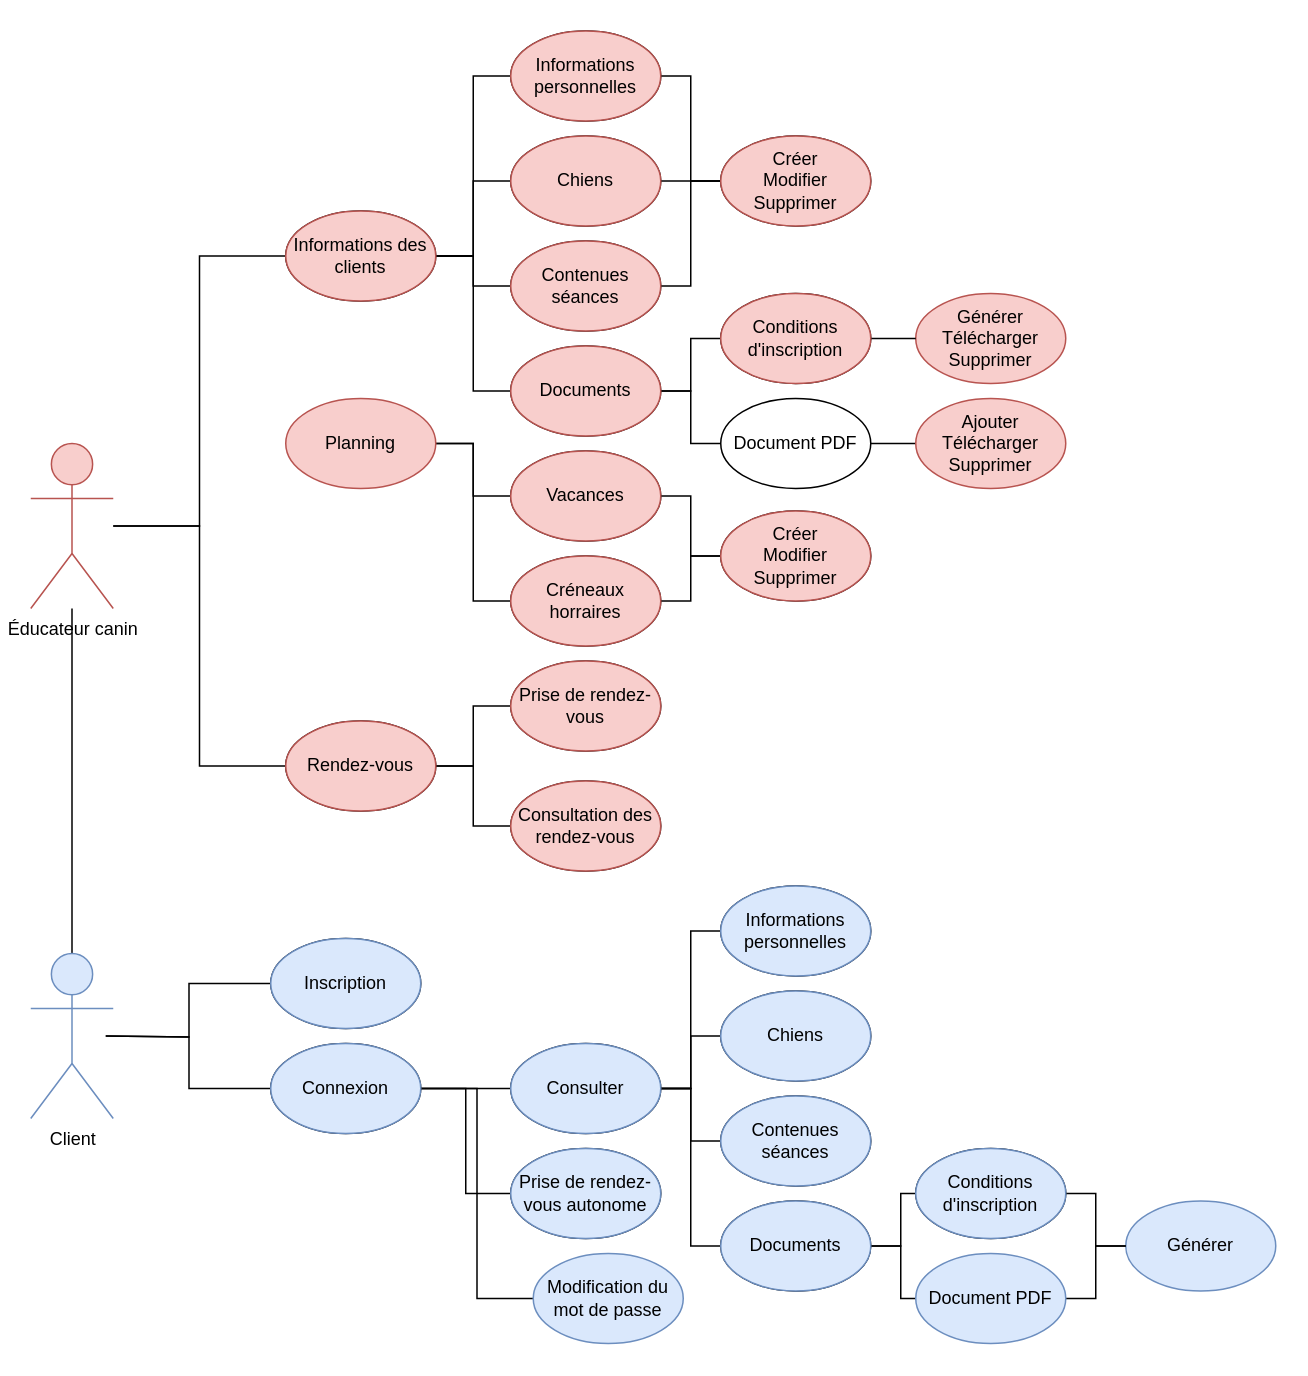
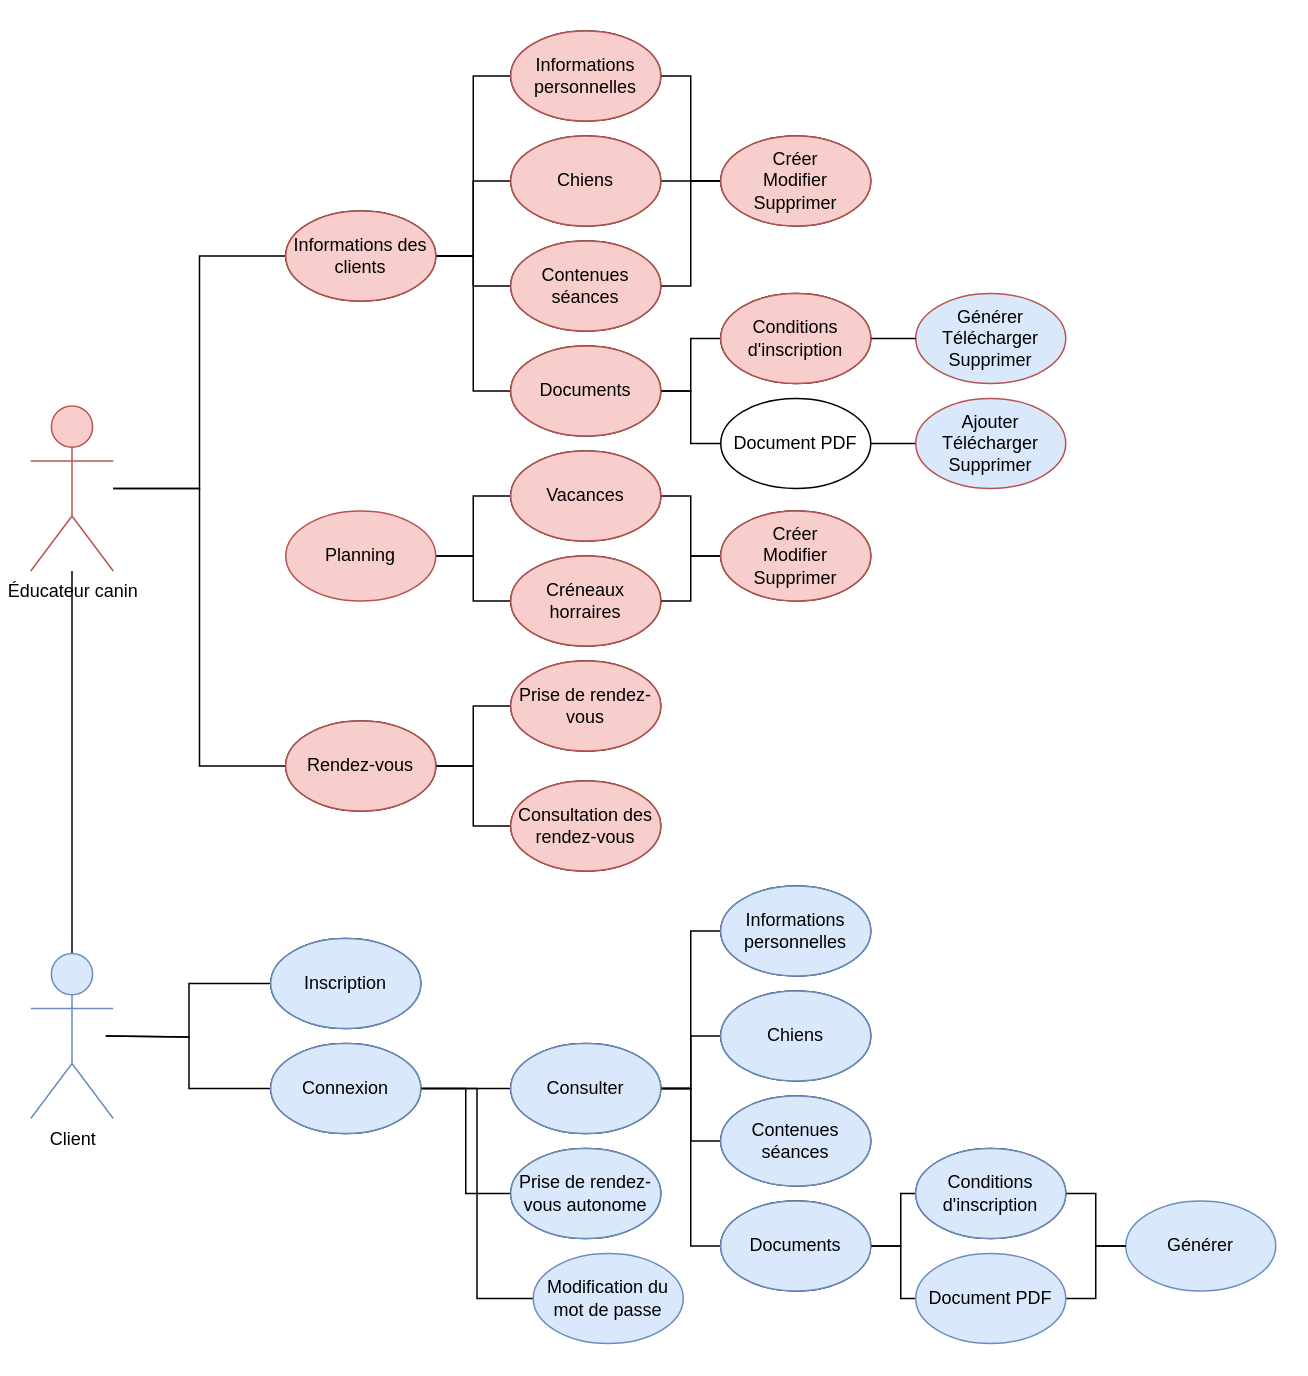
node "Générer Télécharger Supprimer": fillcolor #f8cecc -> #dae8fc
node "Planning": moved (361, 443) -> (361, 556)
node "Ajouter Télécharger Supprimer": fillcolor #f8cecc -> #dae8fc
node "Éducateur canin": moved (72, 526) -> (72, 488)
